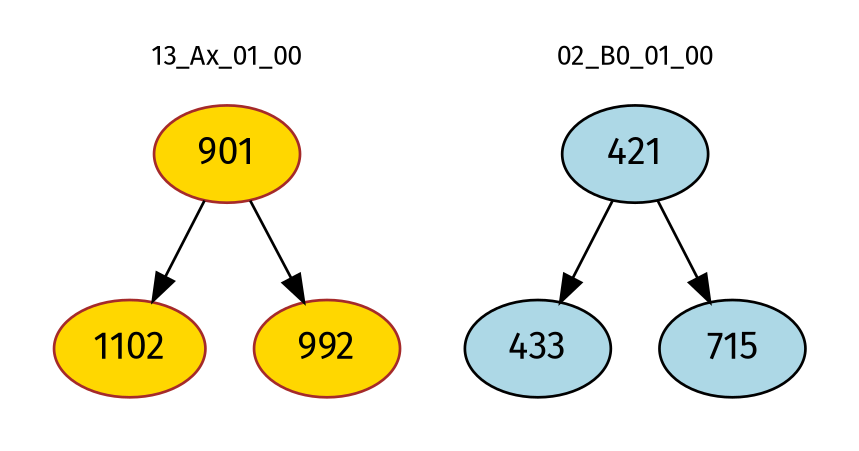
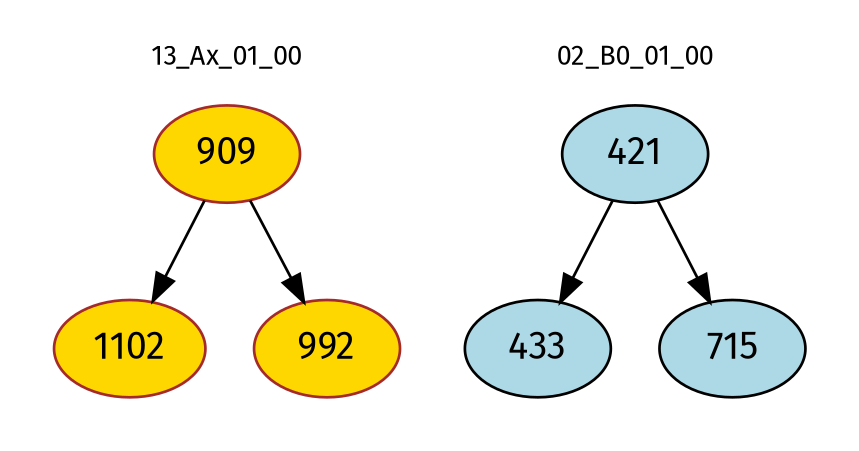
node "901": label "901" -> "909"
